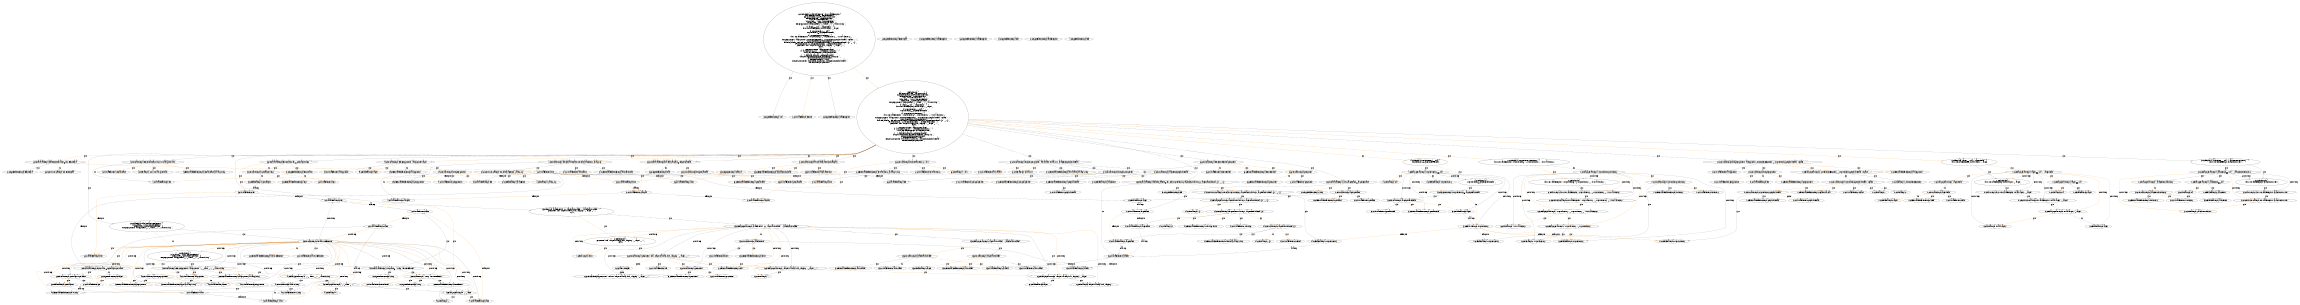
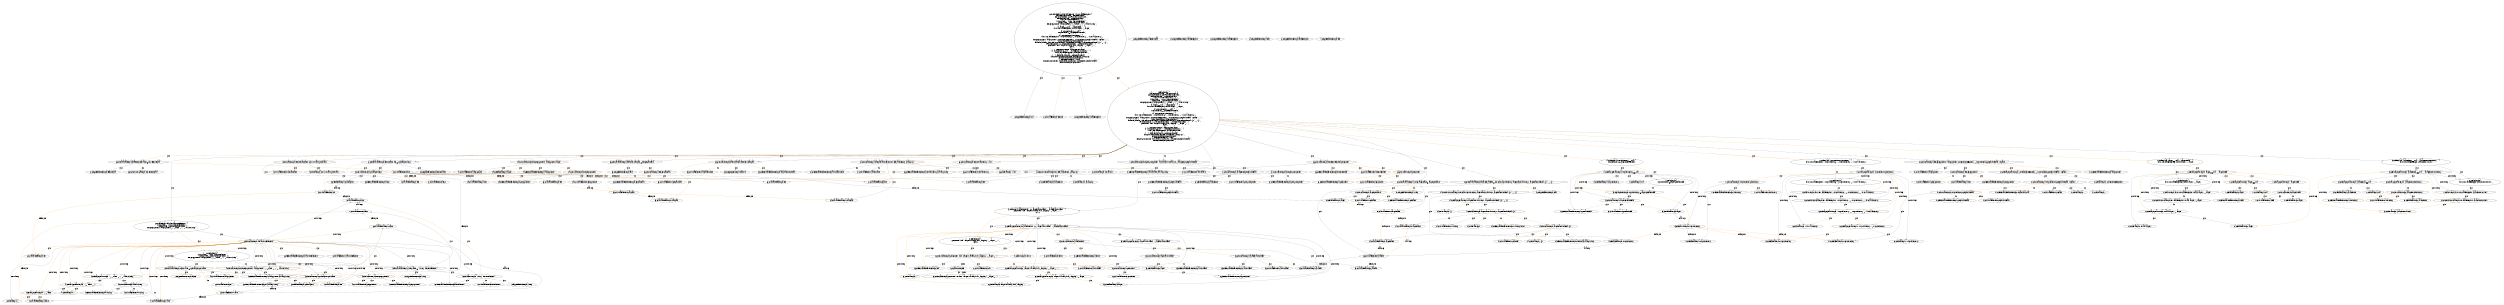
node "4:CtExecutableReferenceImpl@setClassName(java.lang.String)": removed
